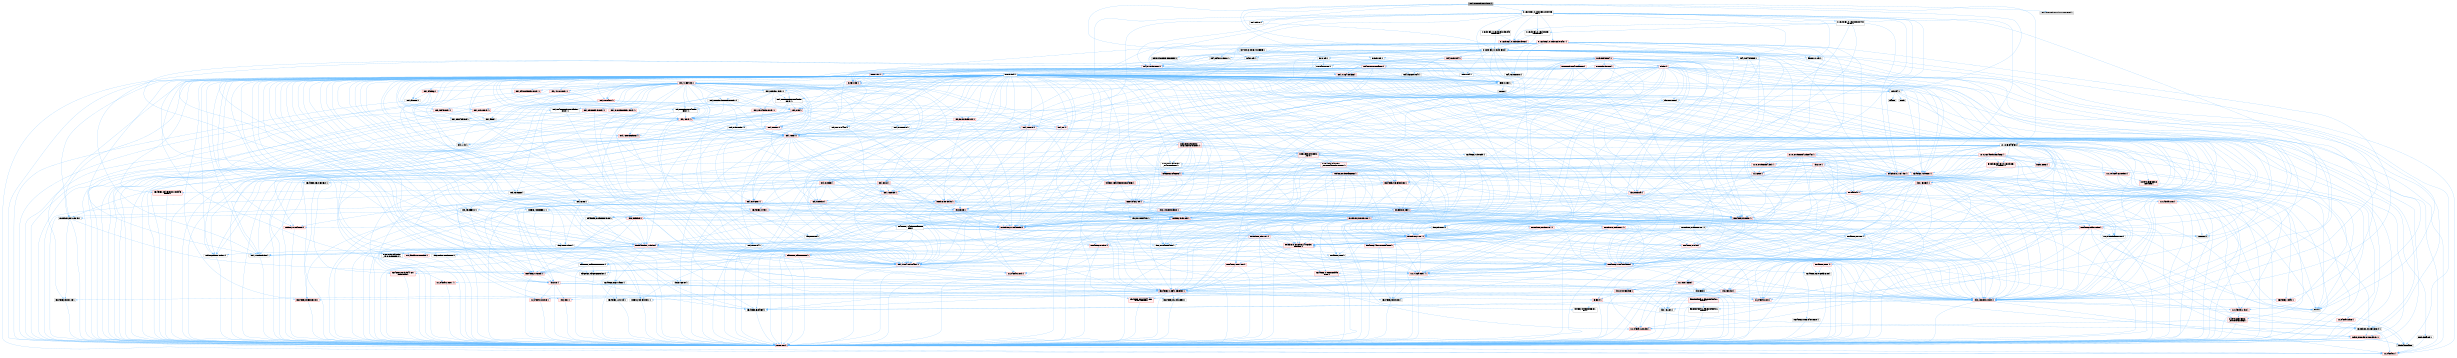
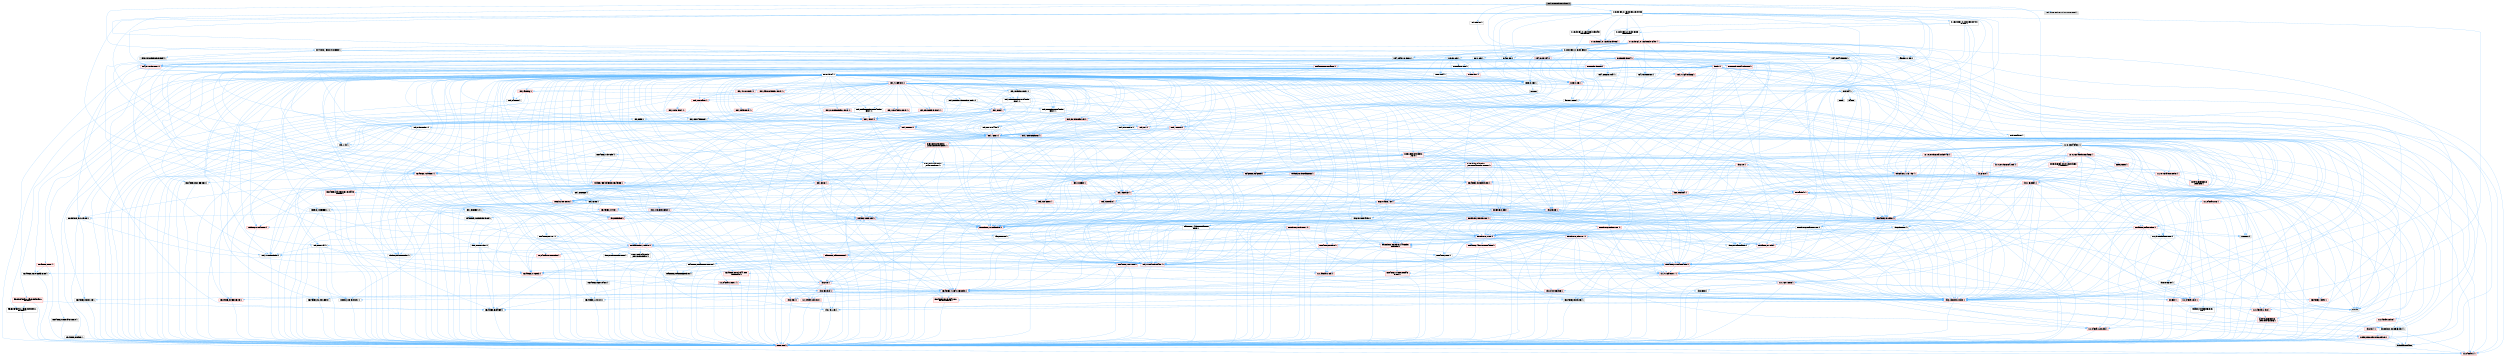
node "Misc/Fork.h": added
node "Templates/IsClass.h": added
